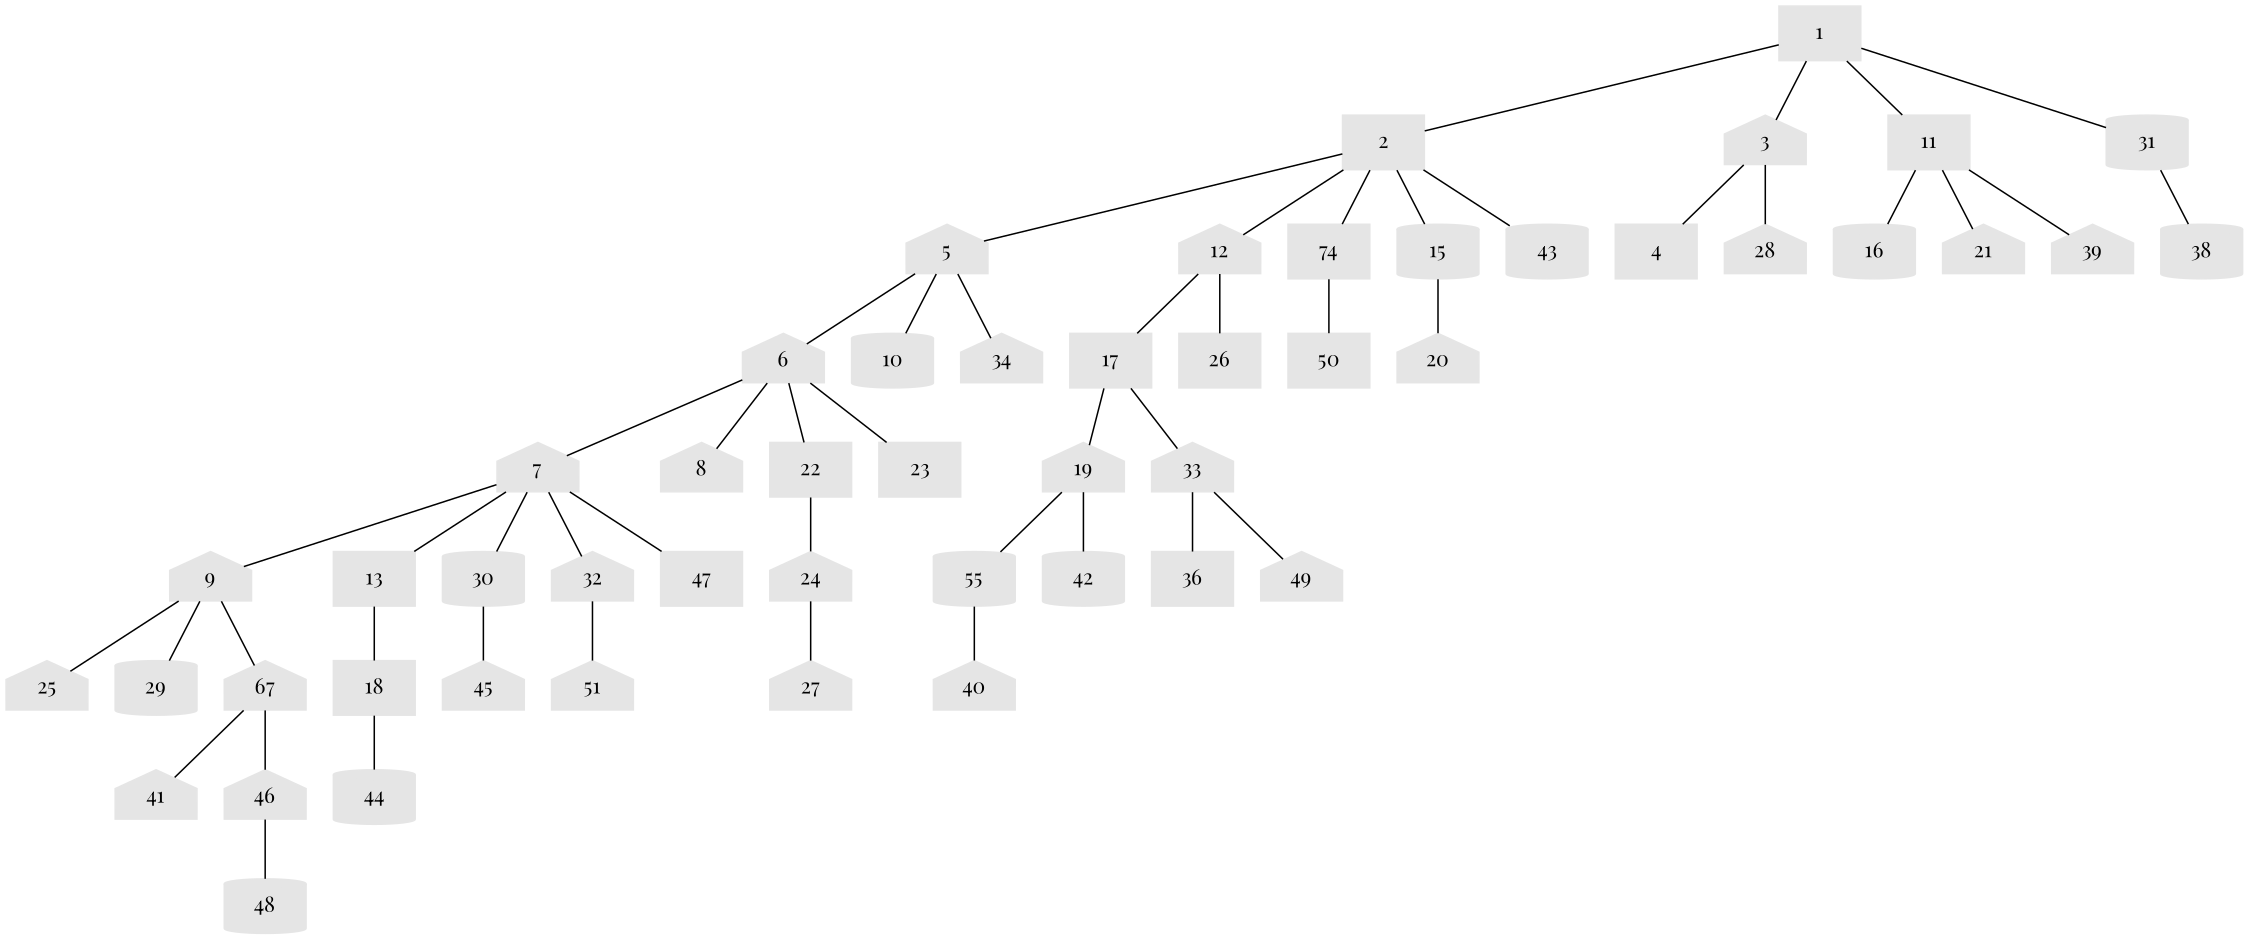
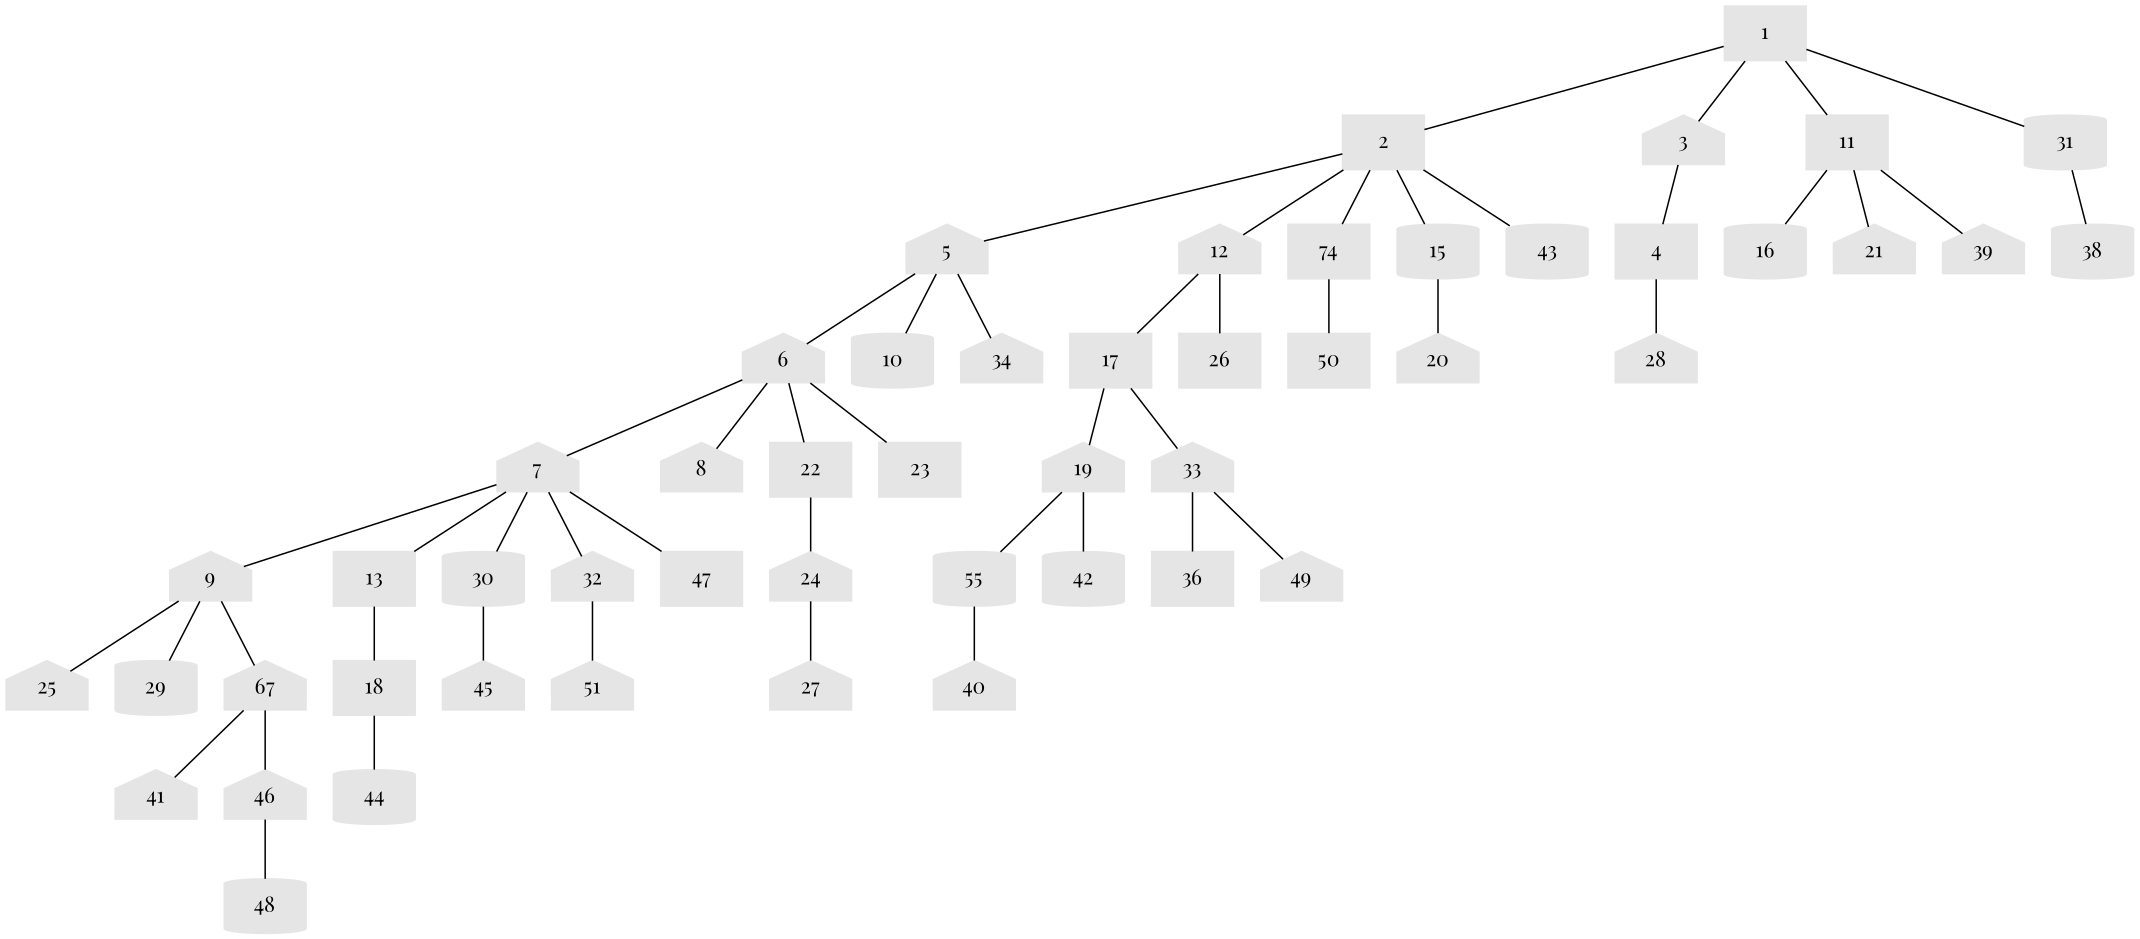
edge "3" -- "28": now "4" -- "28"
